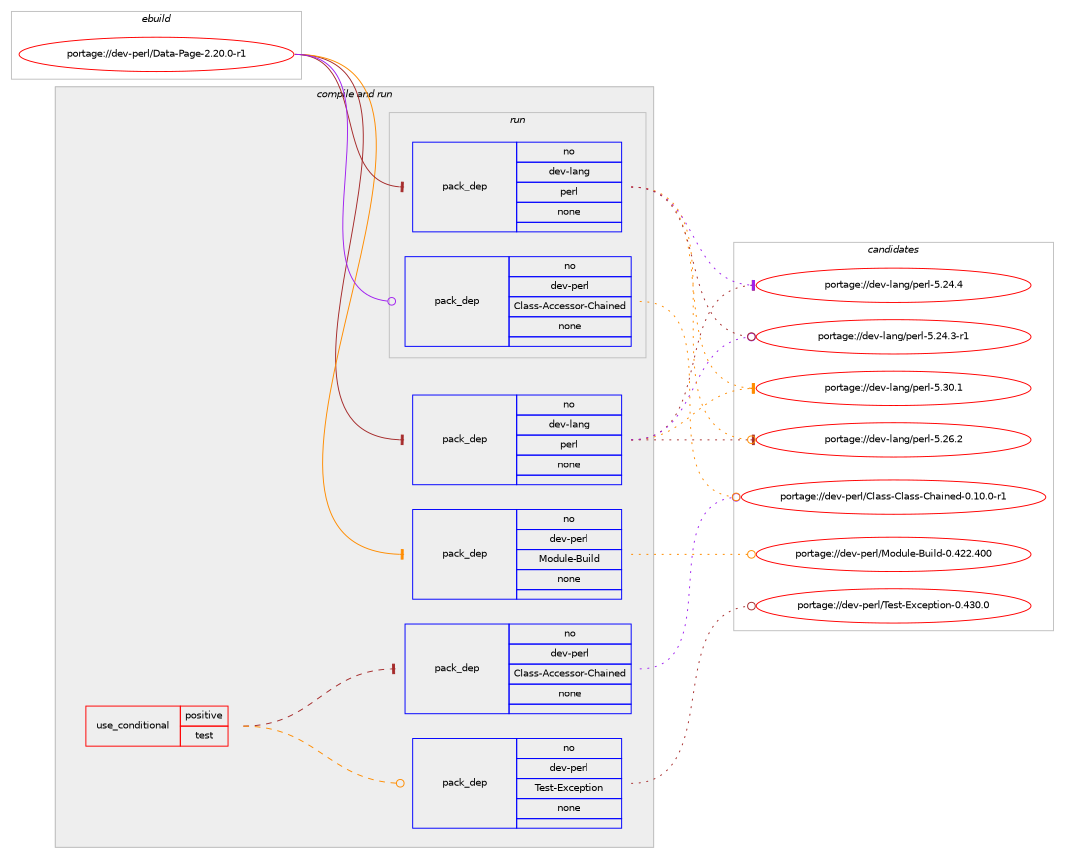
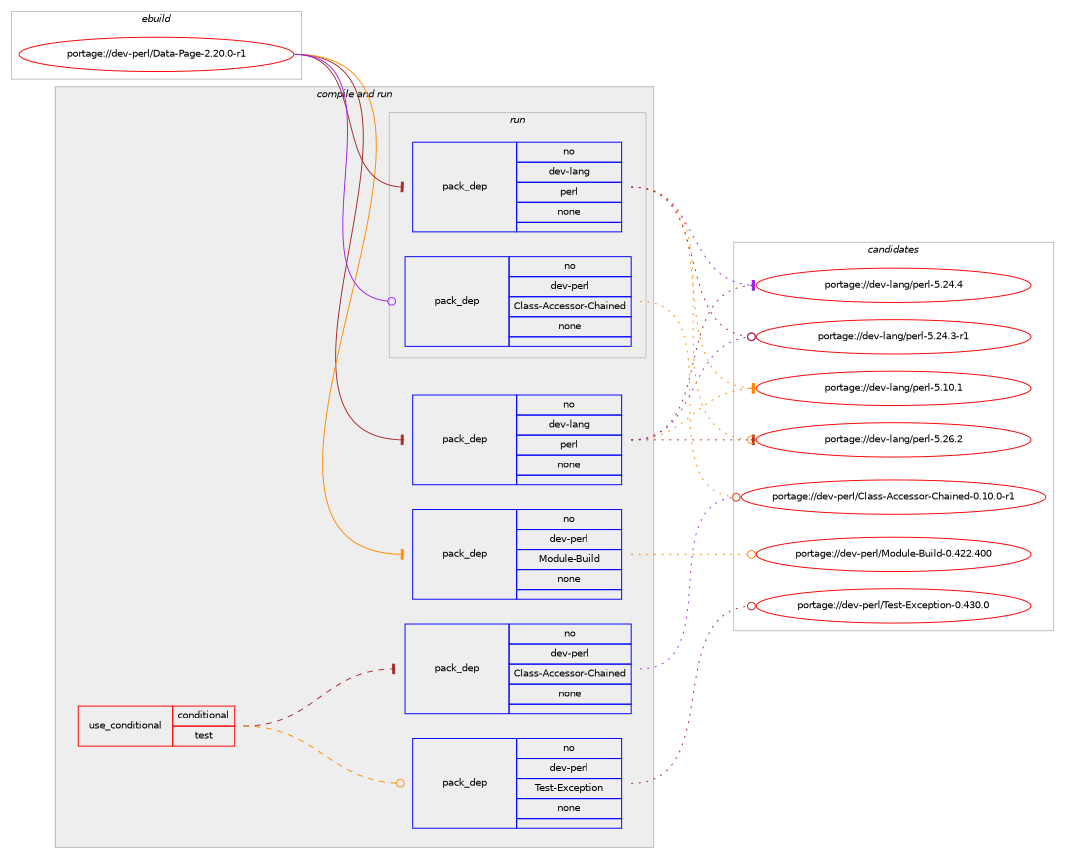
node "portage://dev-lang/perl-5.30.1": label "portage://dev-lang/perl-5.30.1" -> "portage://dev-lang/perl-5.10.1"
node "portage://dev-perl/Class-Class-Chained-0.10.0-r1": label "portage://dev-perl/Class-Class-Chained-0.10.0-r1" -> "portage://dev-perl/Class-Accessor-Chained-0.10.0-r1"
node "use_conditional": text "positive" -> "conditional"
